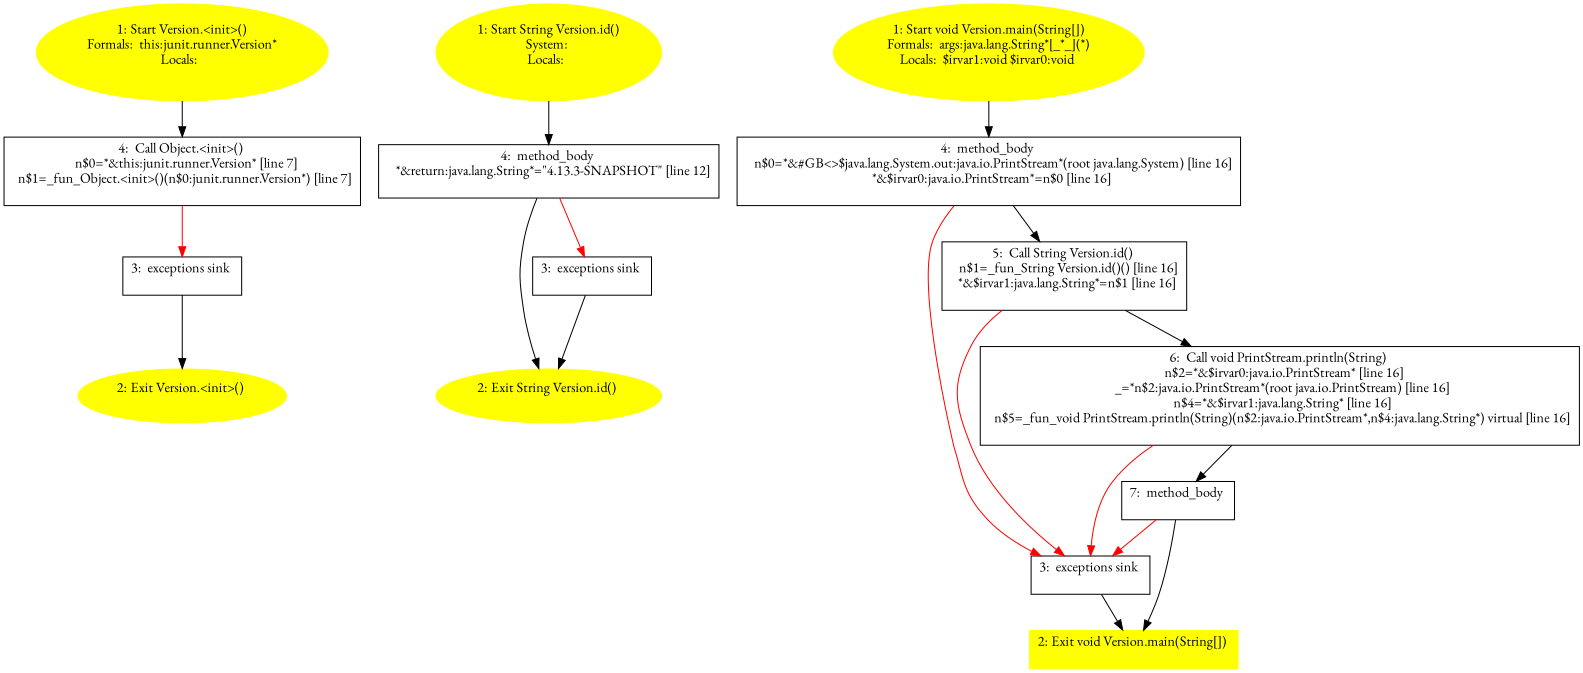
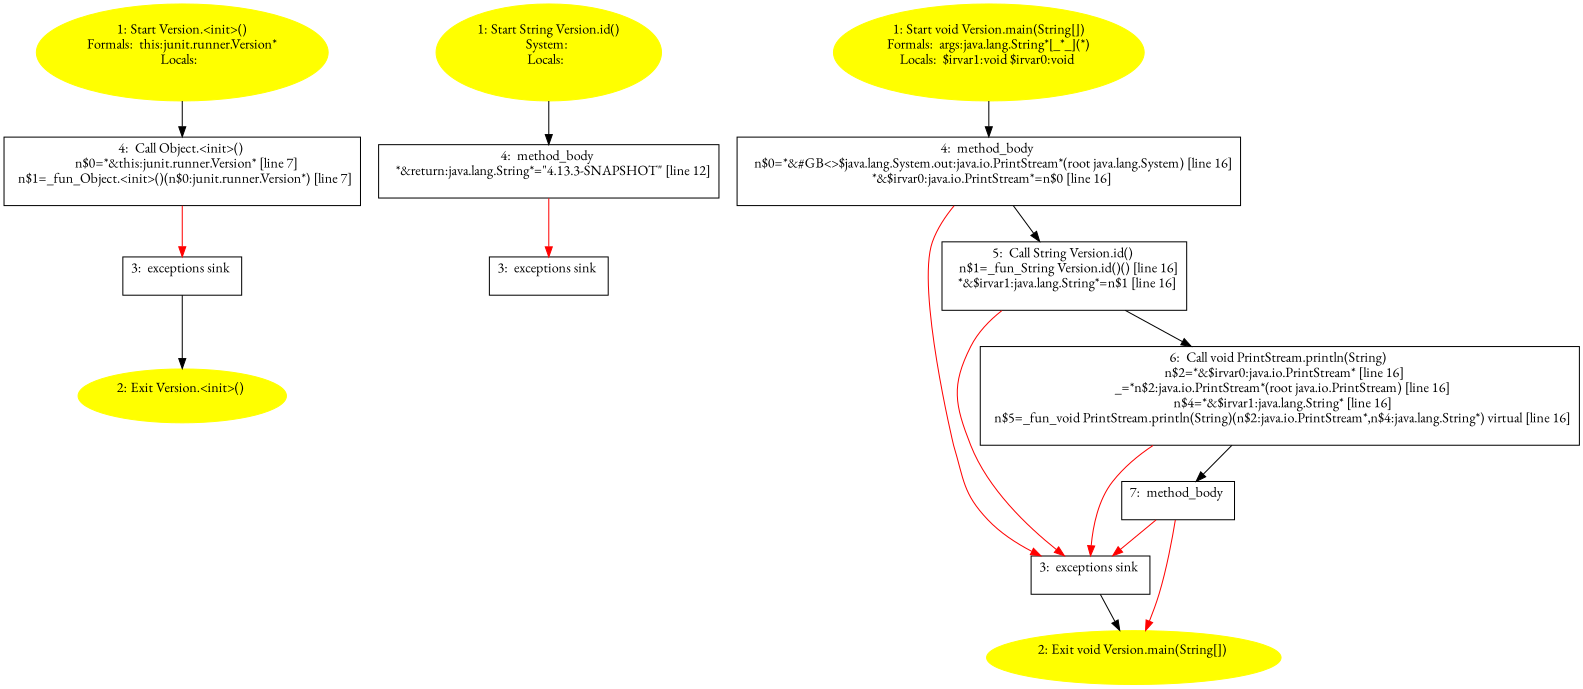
node "2: Exit String Version.id()": removed
edge "7:  method_body" -> "2: Exit void Version.main(String[])": color black -> red
node "2: Exit void Version.main(String[])": shape box -> ellipse
